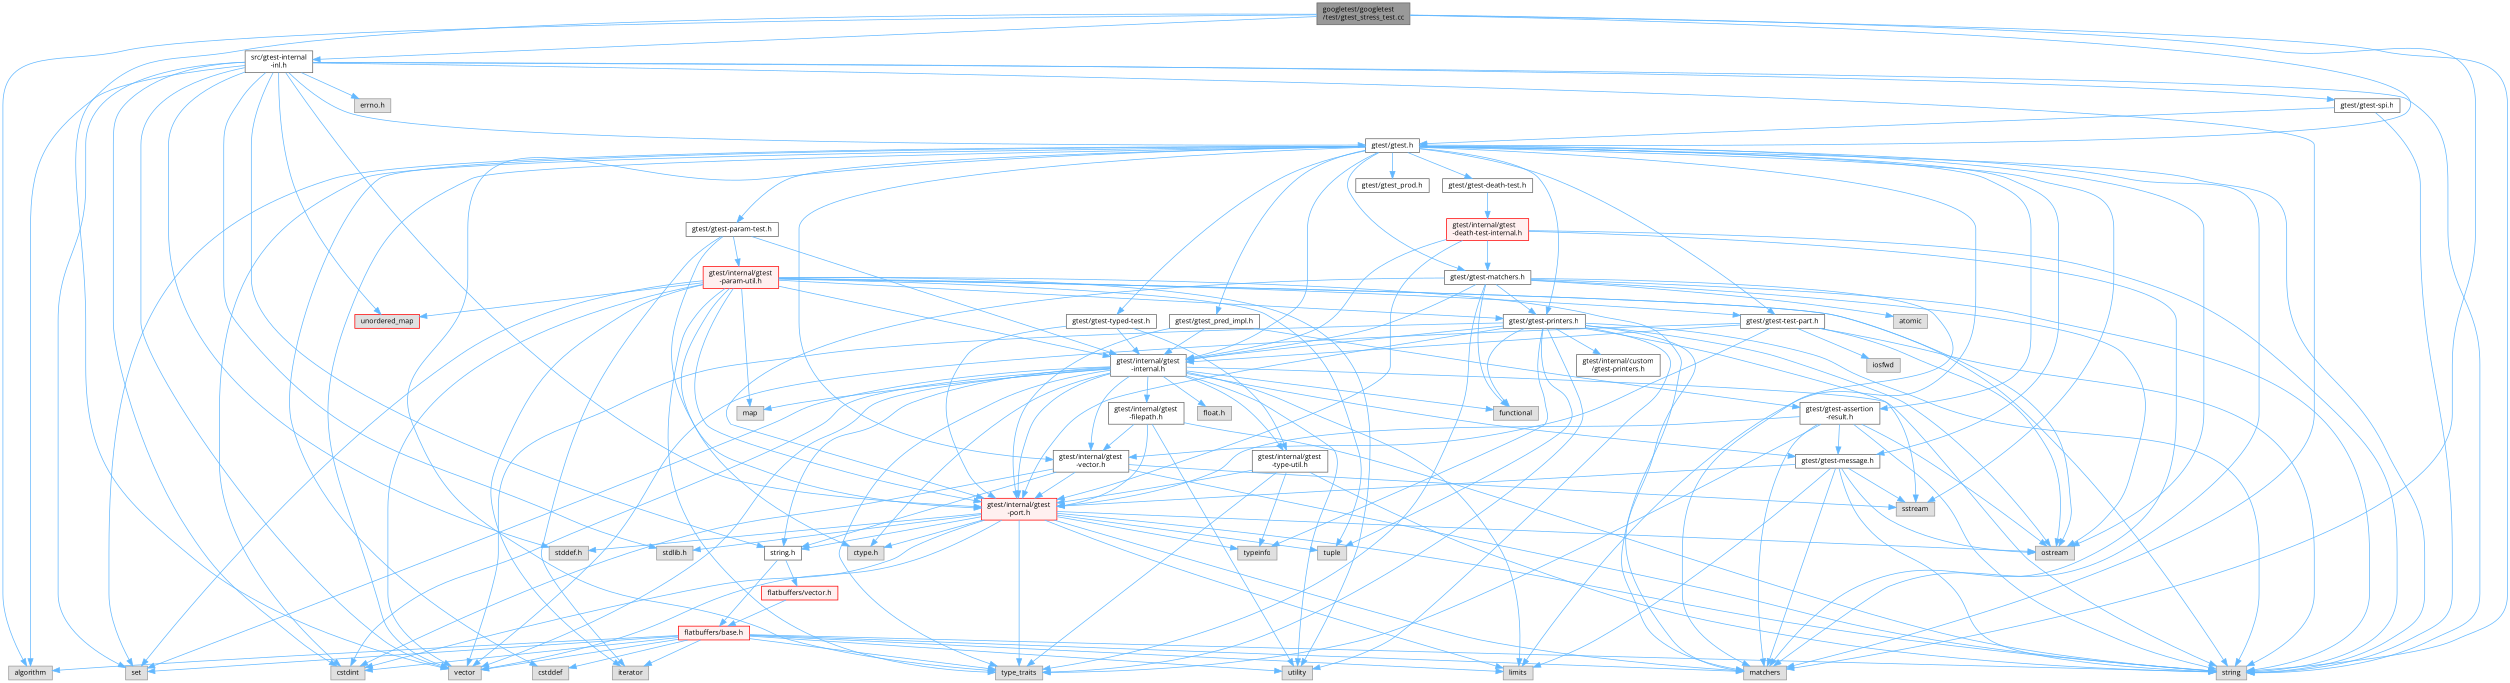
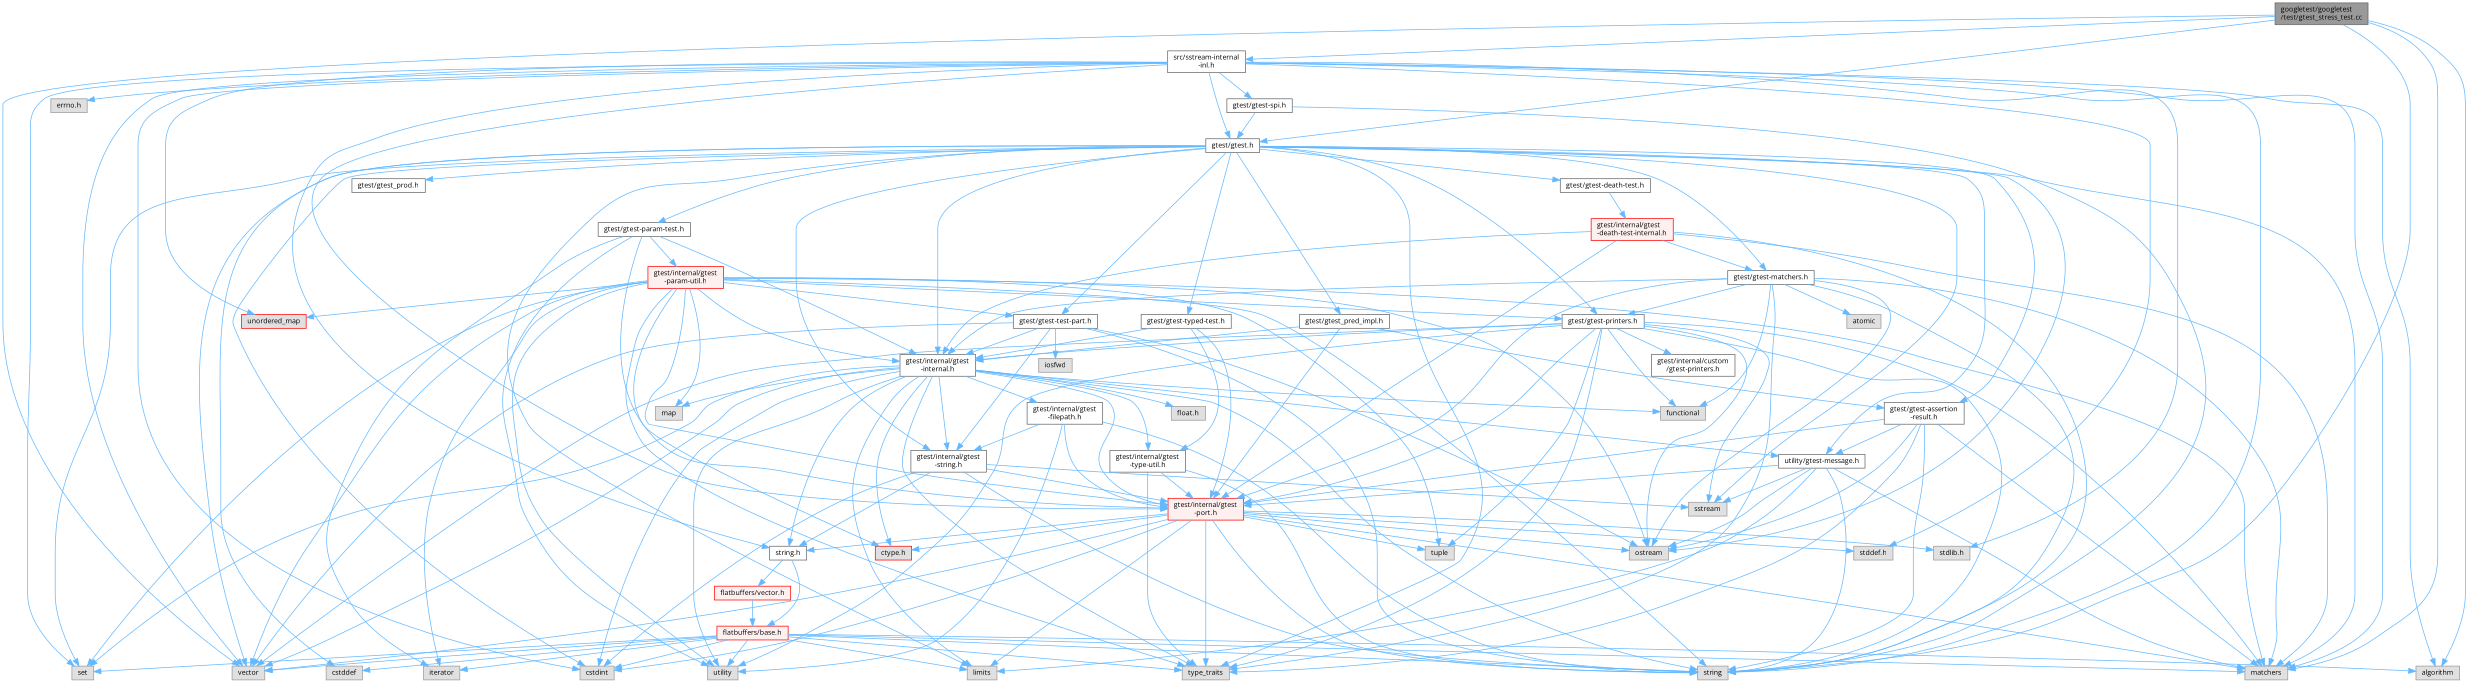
node "src/gtest-internal -inl.h": label "src/gtest-internal -inl.h" -> "src/sstream-internal -inl.h"
edge "gtest/gtest.h" -> "string": removed
node "gtest/internal/gtest -vector.h": label "gtest/internal/gtest -vector.h" -> "gtest/internal/gtest -string.h"
node "gtest/gtest-message.h": label "gtest/gtest-message.h" -> "utility/gtest-message.h"
edge "gtest/gtest-param-test.h" -> "utility": added
node "ctype.h": color grey60 -> red
node "typeinfo": removed
